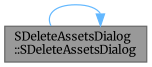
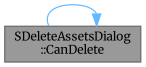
node "SDeleteAssetsDialog ::SDeleteAssetsDialog": label "SDeleteAssetsDialog ::SDeleteAssetsDialog" -> "SDeleteAssetsDialog ::CanDelete"
